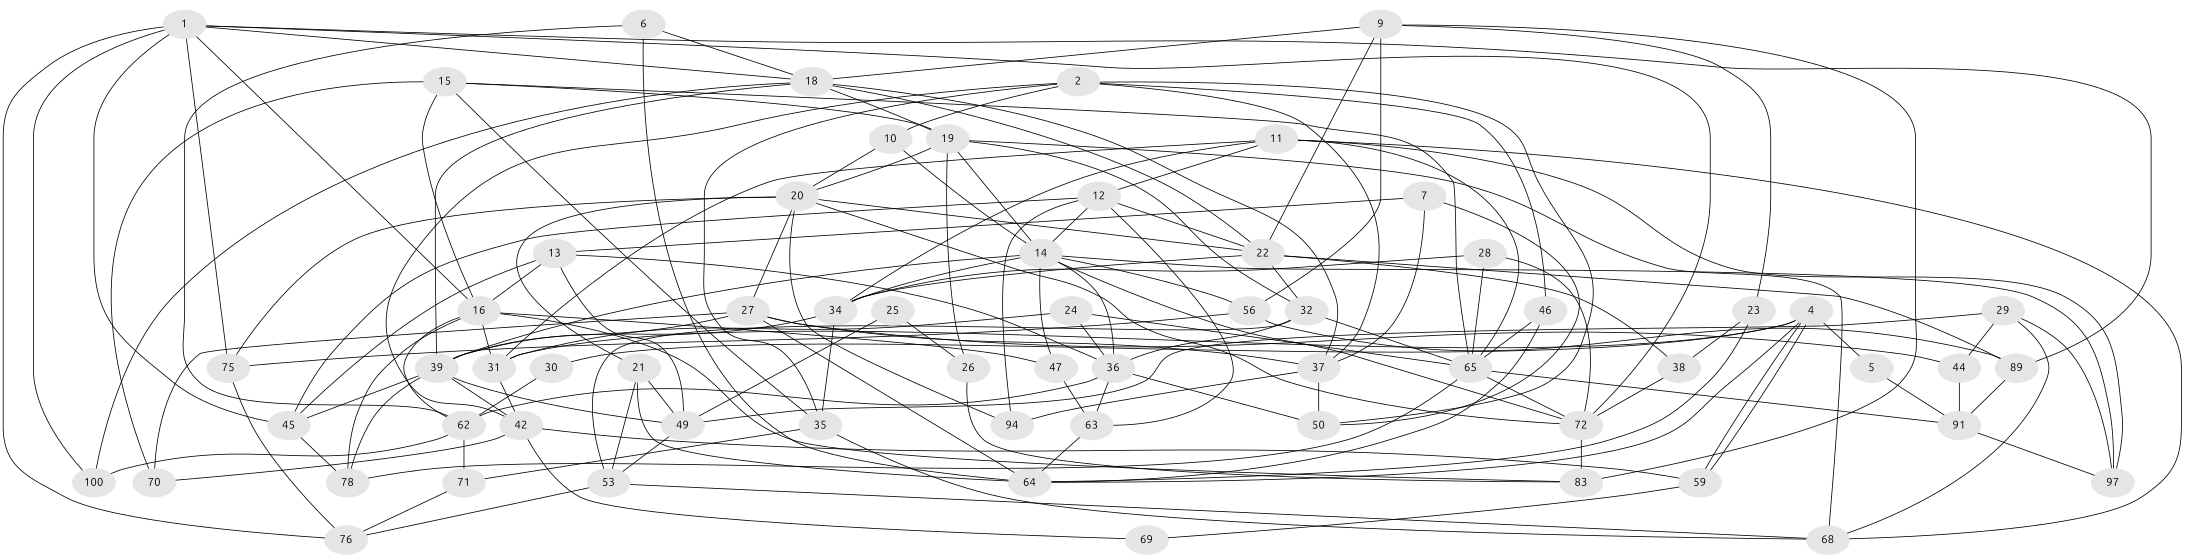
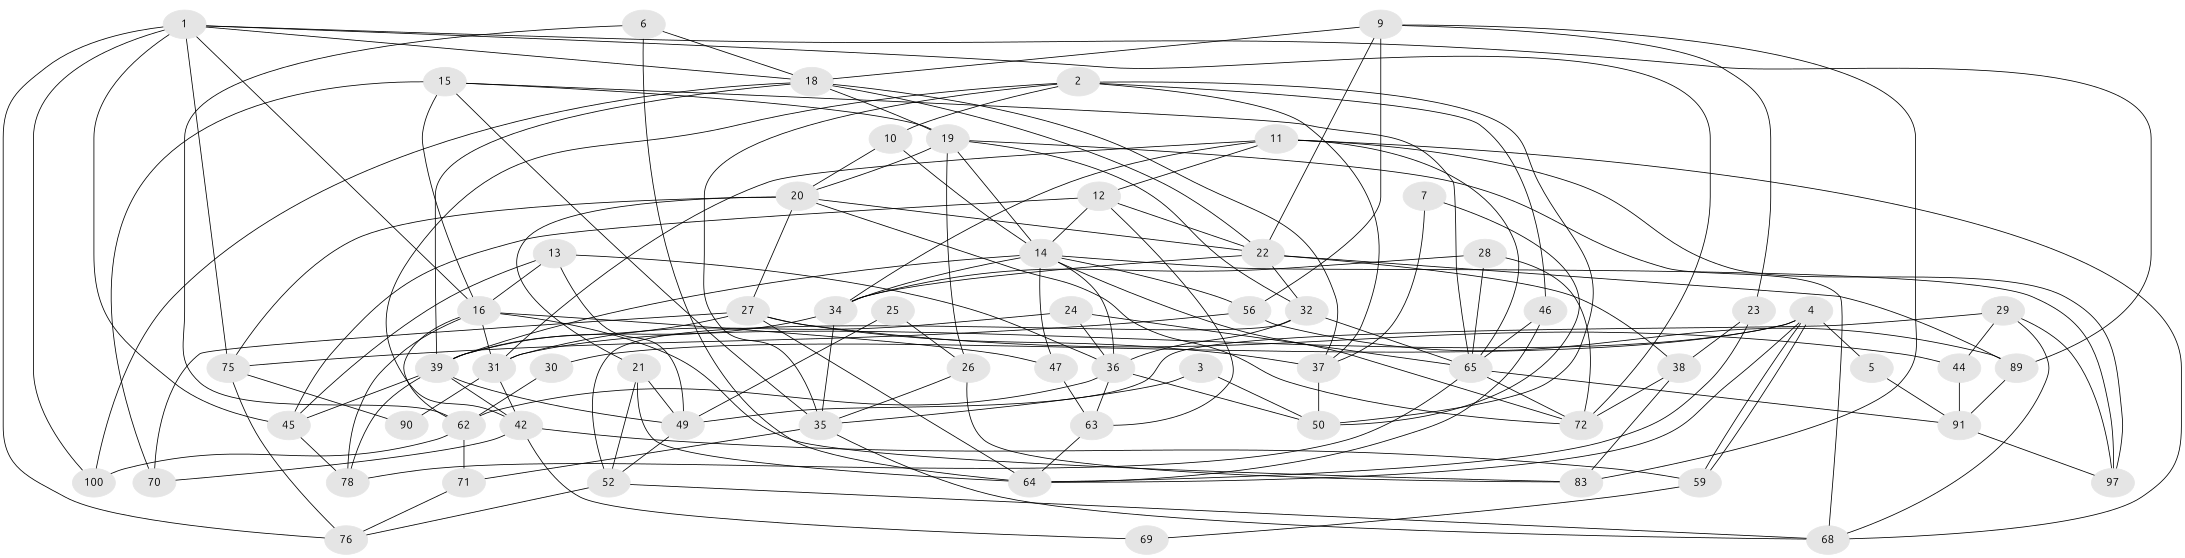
edge "7" -- "13": removed
node "3": added
edge "26" -- "35": added
node "90": added
node "94": removed
edge "72" -- "83": now "38" -- "83"
node "53": label "53" -> "52"
